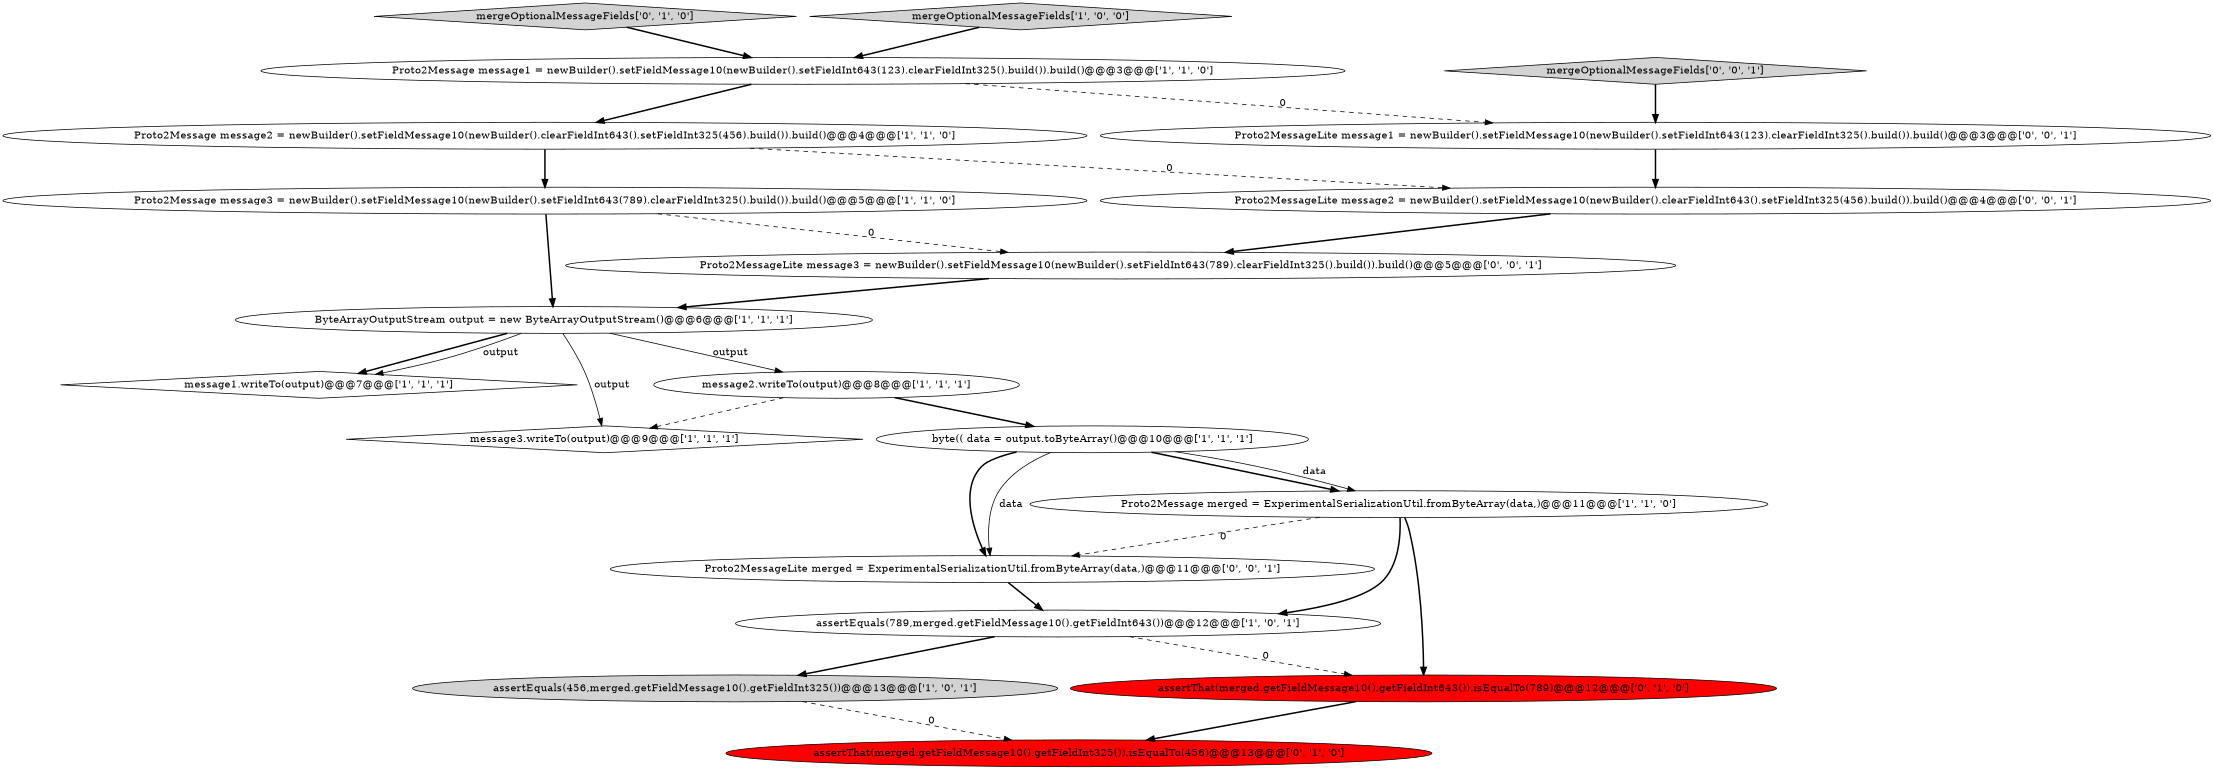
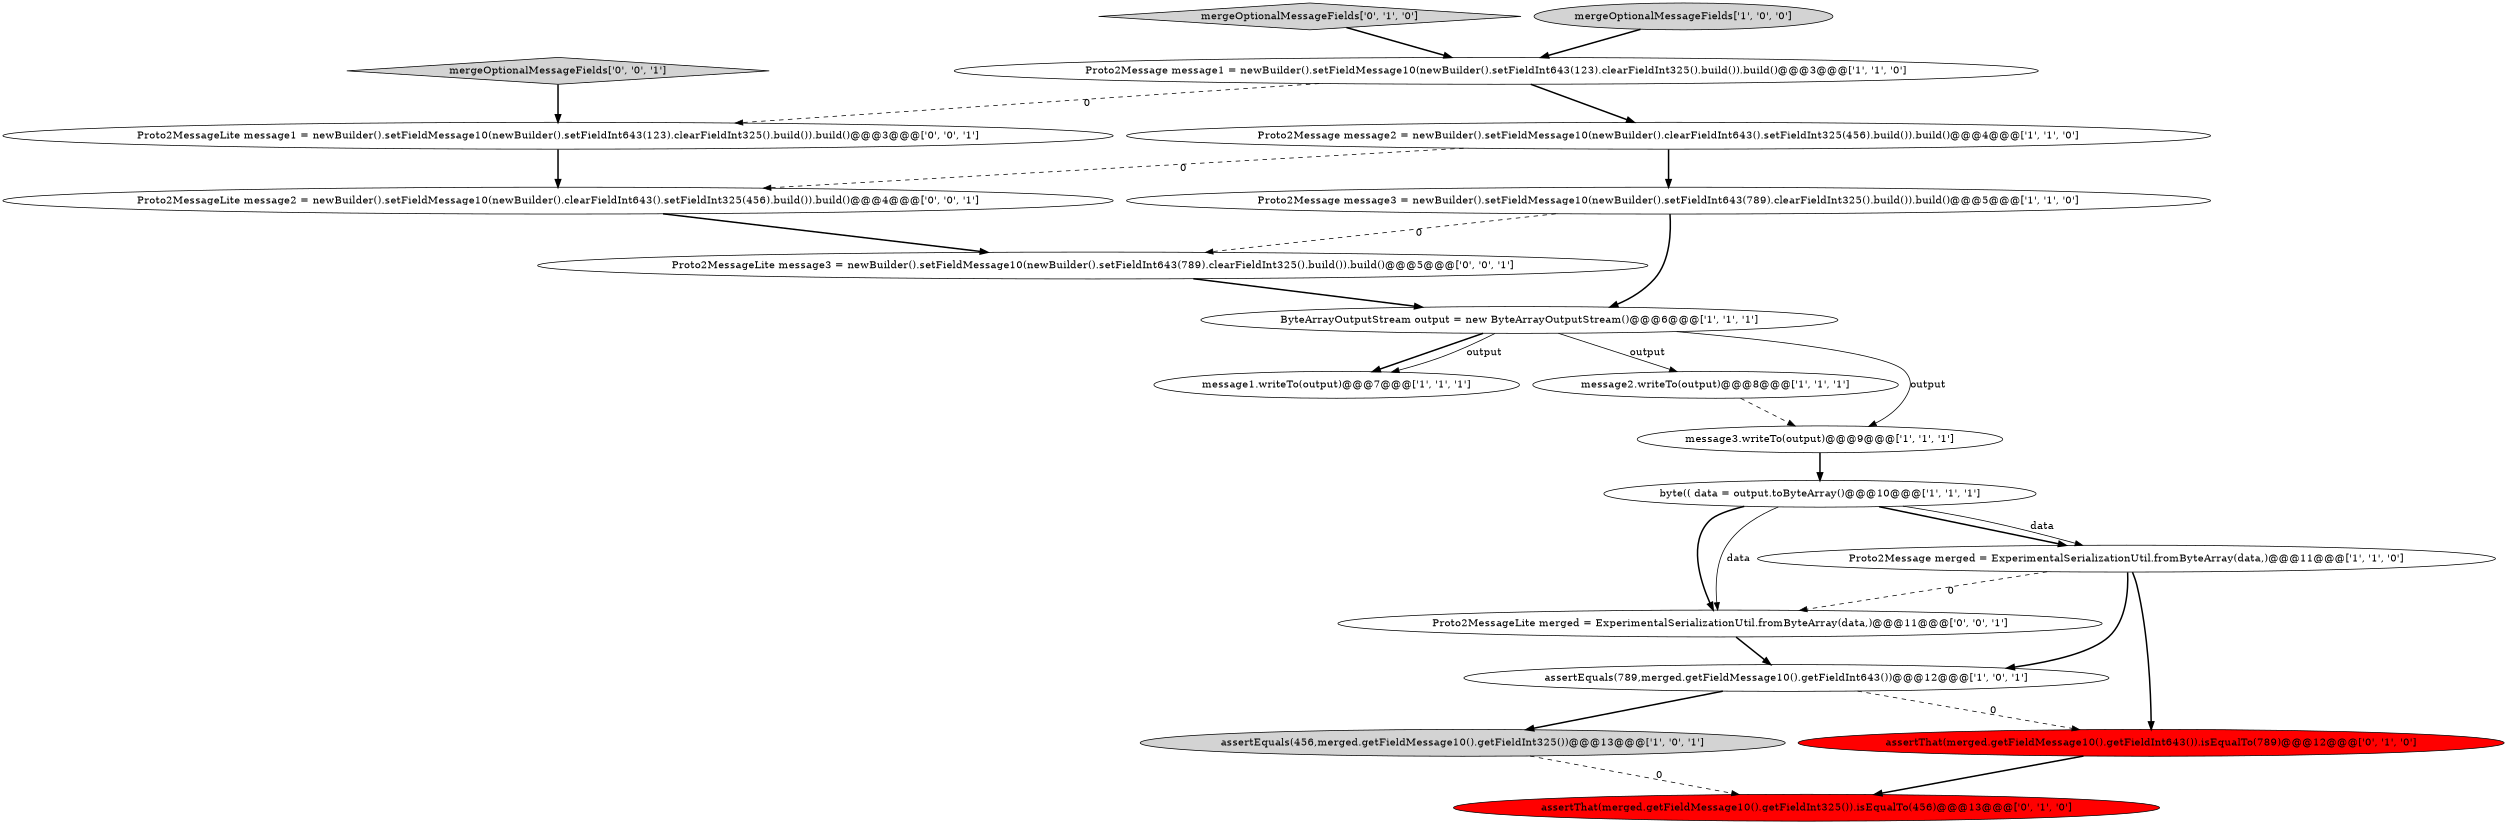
node "mergeOptionalMessageFields['1', '0', '0']": shape diamond -> ellipse
node "message1.writeTo(output)@@@7@@@['1', '1', '1']": shape diamond -> ellipse
edge "message2.writeTo(output)@@@8@@@['1', '1', '1']" -> "byte(( data = output.toByteArray()@@@10@@@['1', '1', '1']": now "message3.writeTo(output)@@@9@@@['1', '1', '1']" -> "byte(( data = output.toByteArray()@@@10@@@['1', '1', '1']"
node "message3.writeTo(output)@@@9@@@['1', '1', '1']": shape diamond -> ellipse
